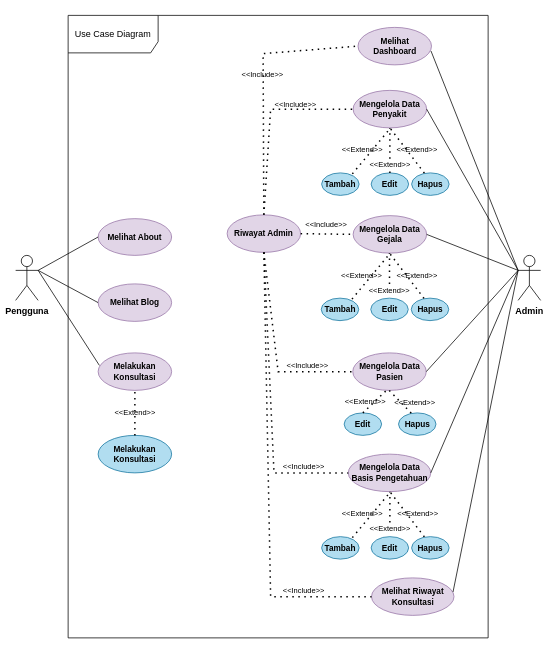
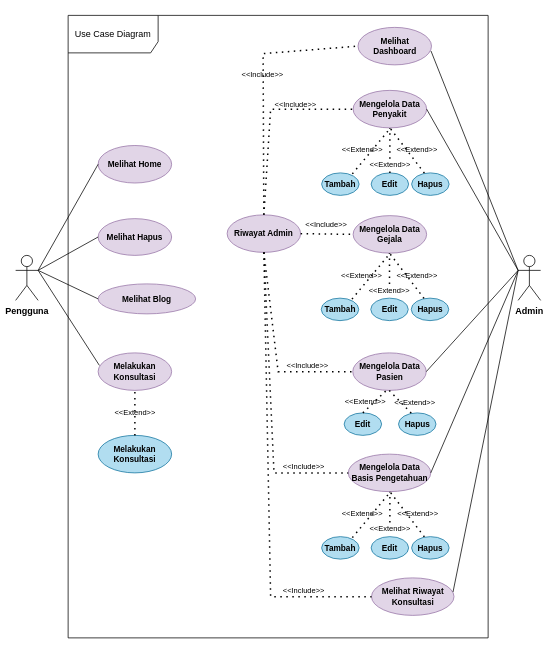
node "Melihat Home": added
edge "Melihat Home" -- "Pengguna": added
node "Melihat About": label "Melihat About" -> "Melihat Hapus"
edge "Mengelola Data Gejala" -- "Admin": removed
node "Melihat Blog": size 74x38 -> 98x30
